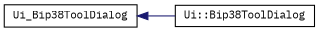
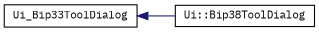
node "Ui_Bip38ToolDialog": label "Ui_Bip38ToolDialog" -> "Ui_Bip33ToolDialog"
